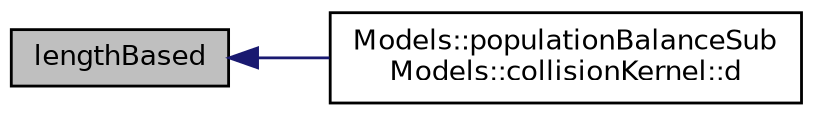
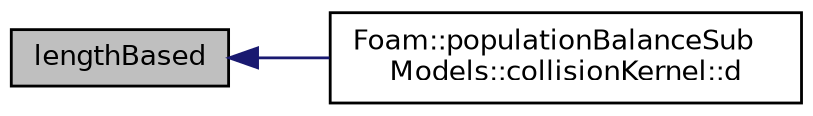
node "Models::populationBalanceSub Models::collisionKernel::d": label "Models::populationBalanceSub Models::collisionKernel::d" -> "Foam::populationBalanceSub Models::collisionKernel::d"
